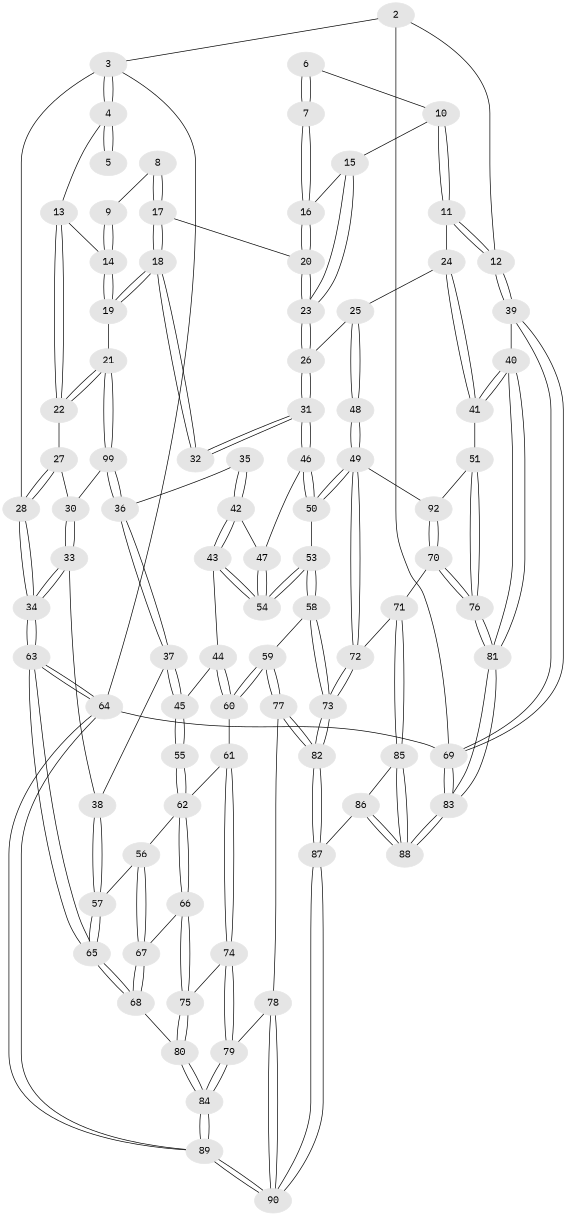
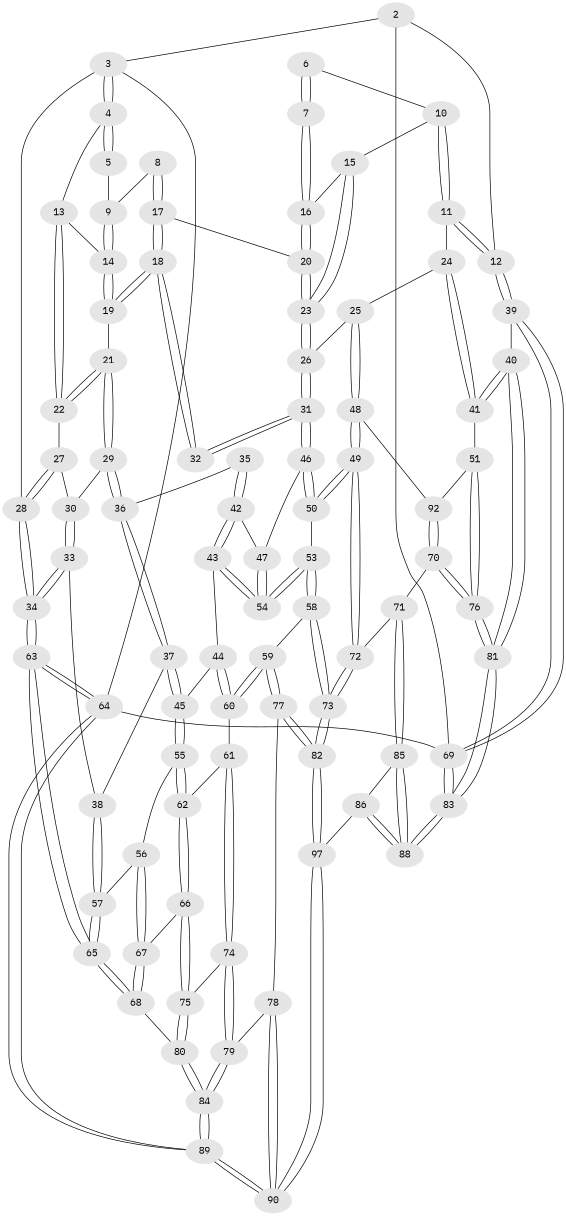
edge "5" -- "9": added
node "99": label "99" -> "29"
edge "49" -- "92": now "48" -- "92"
edge "62" -- "56": now "55" -- "56"
node "87": label "87" -> "97"
